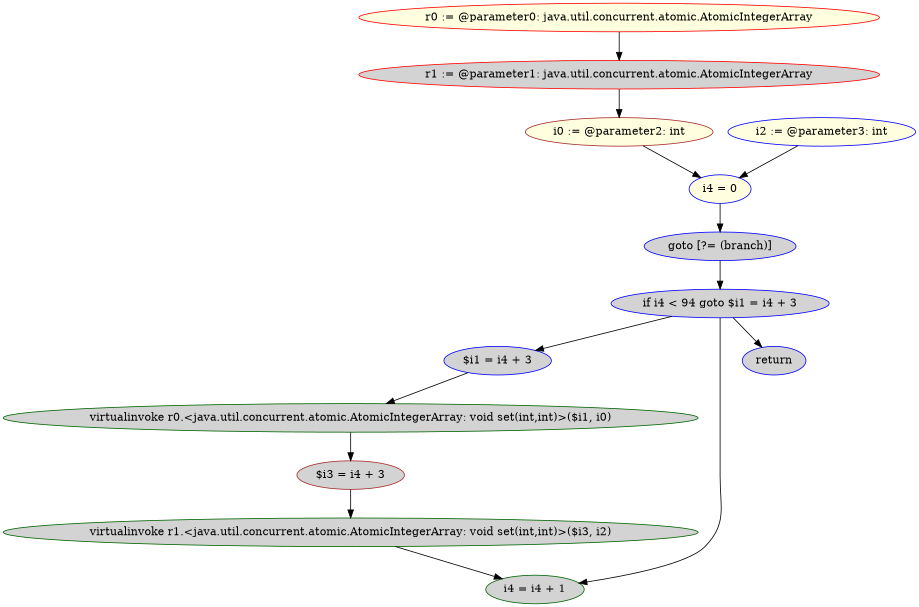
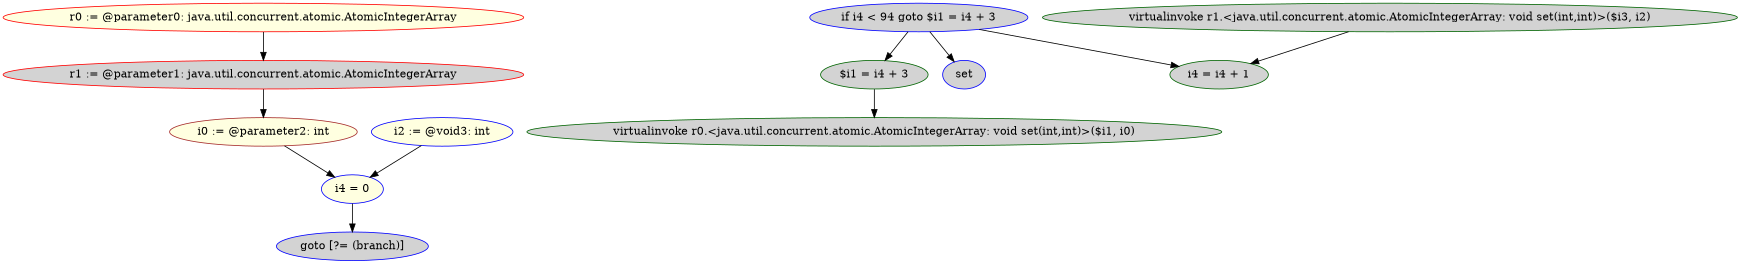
node "i2 := @parameter3: int": label "i2 := @parameter3: int" -> "i2 := @void3: int"
edge "goto [?= (branch)]" -> "if i4 < 94 goto $i1 = i4 + 3": removed
node "$i1 = i4 + 3": color blue -> darkgreen
node "return": label "return" -> "set"
node "$i3 = i4 + 3": removed
